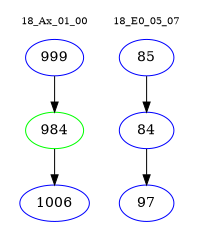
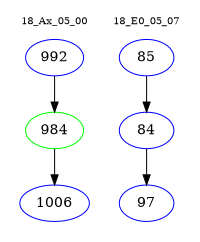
cluster "18_Ax_01_00": label "18_Ax_01_00" -> "18_Ax_05_00"
node "999": label "999" -> "992"
